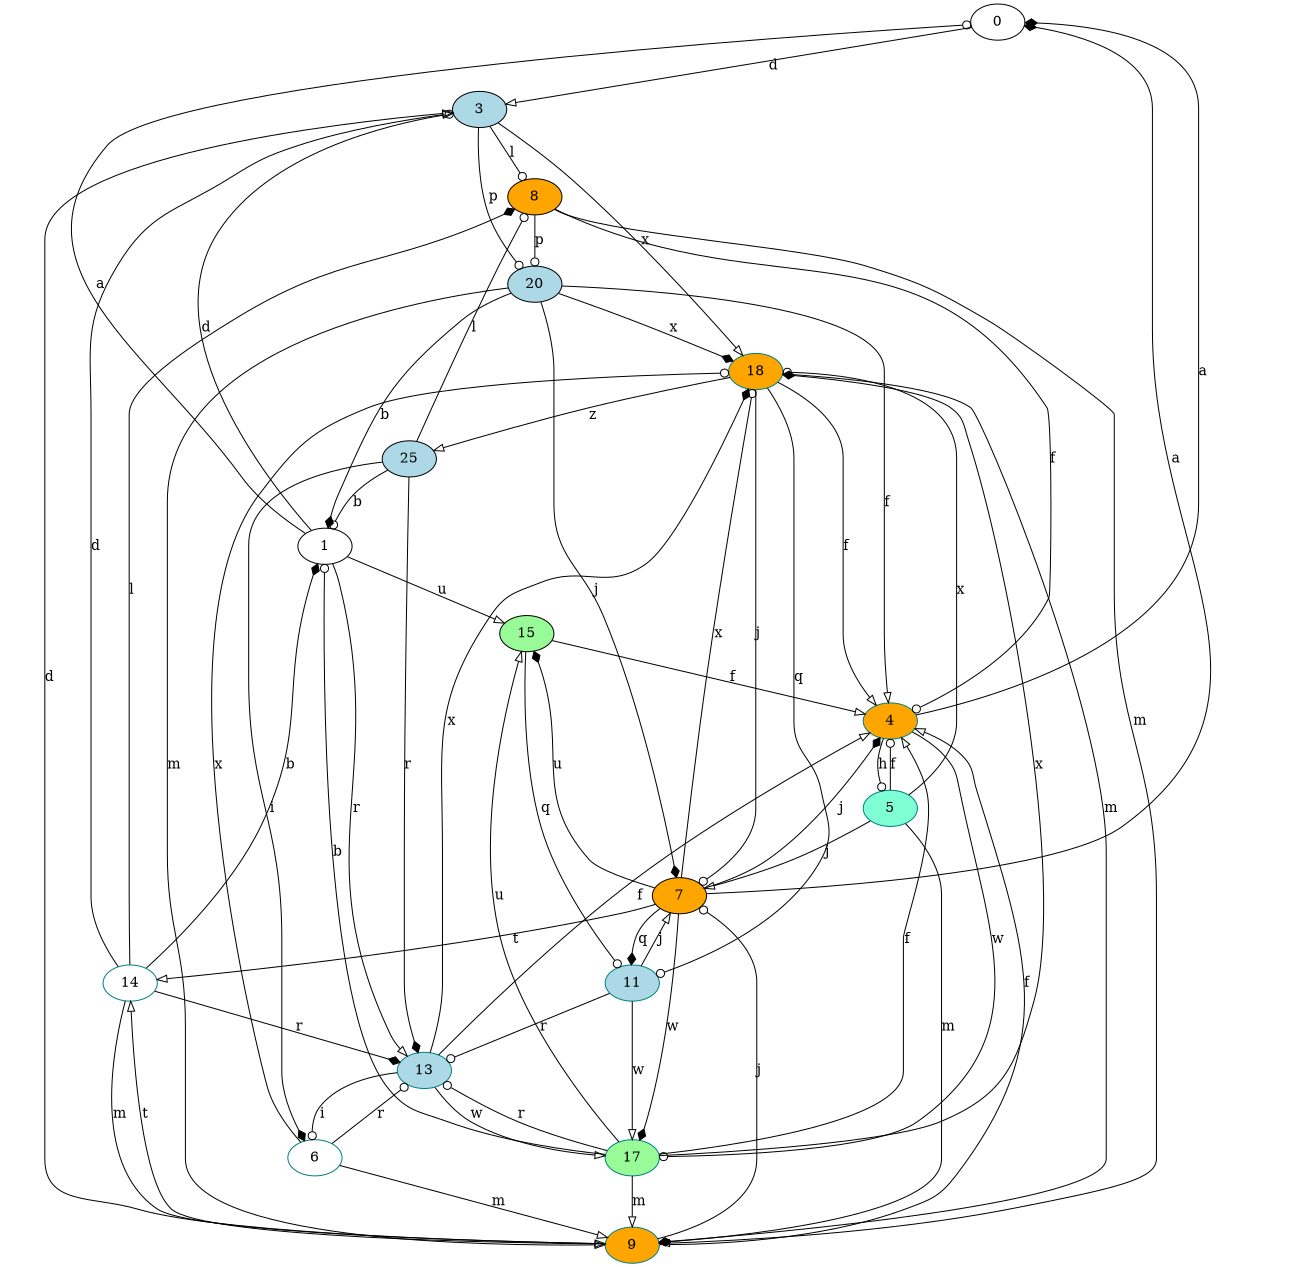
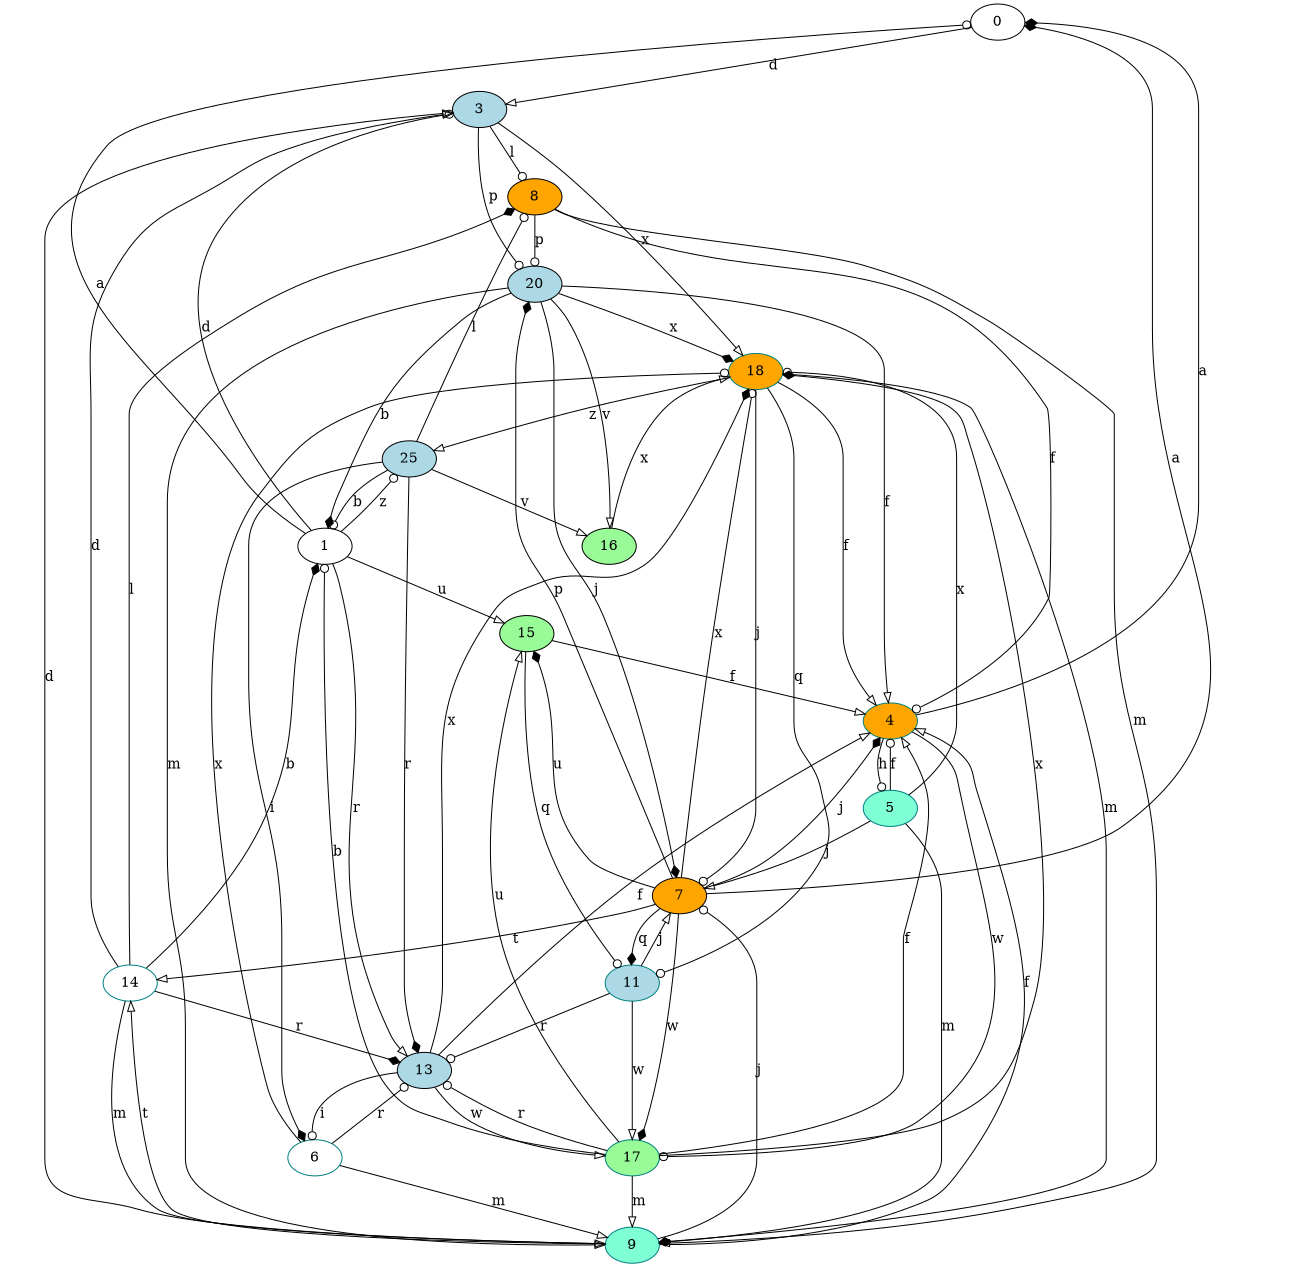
edge "1" -> "25": added, label "z"
node "16": added
edge "7" -> "20": added, label "p"
node "13": color teal -> black
node "9": fillcolor orange -> aquamarine
